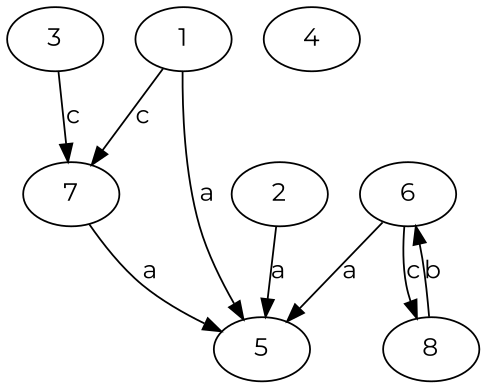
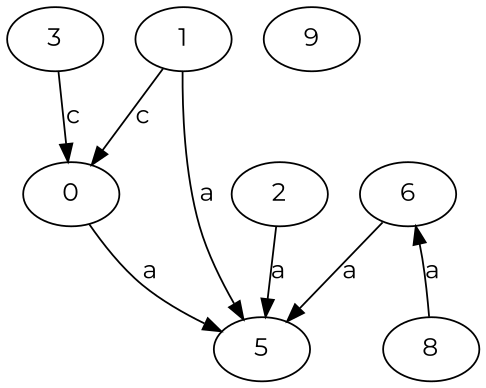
node "4": label "4" -> "9"
node "7": label "7" -> "0"
edge "6" -> "8": removed, label "c"
edge "8" -> "6": label "b" -> "a"
